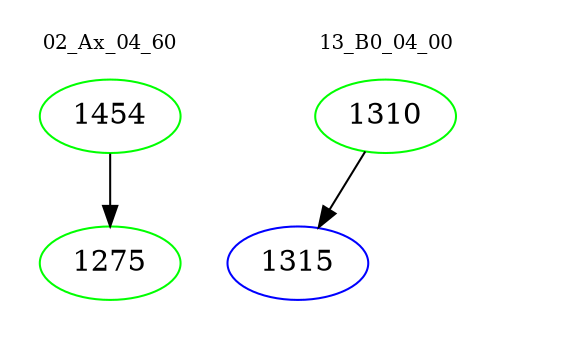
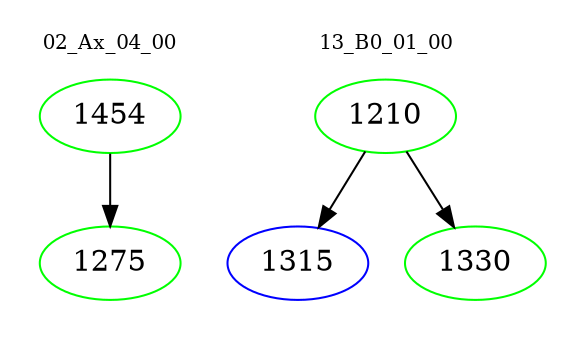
cluster "02_Ax_04_60": label "02_Ax_04_60" -> "02_Ax_04_00"
cluster "13_B0_04_00": label "13_B0_04_00" -> "13_B0_01_00"
node "1310": label "1310" -> "1210"
node "1330": added
